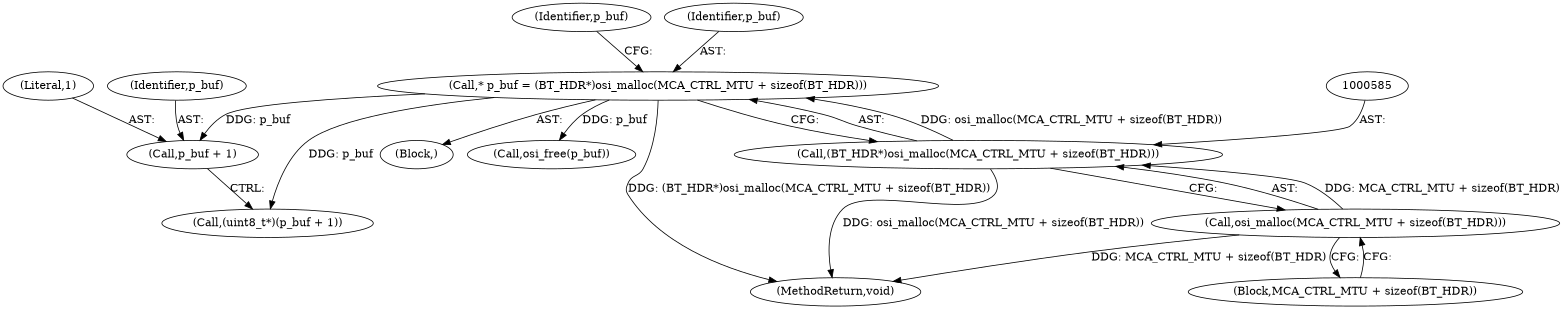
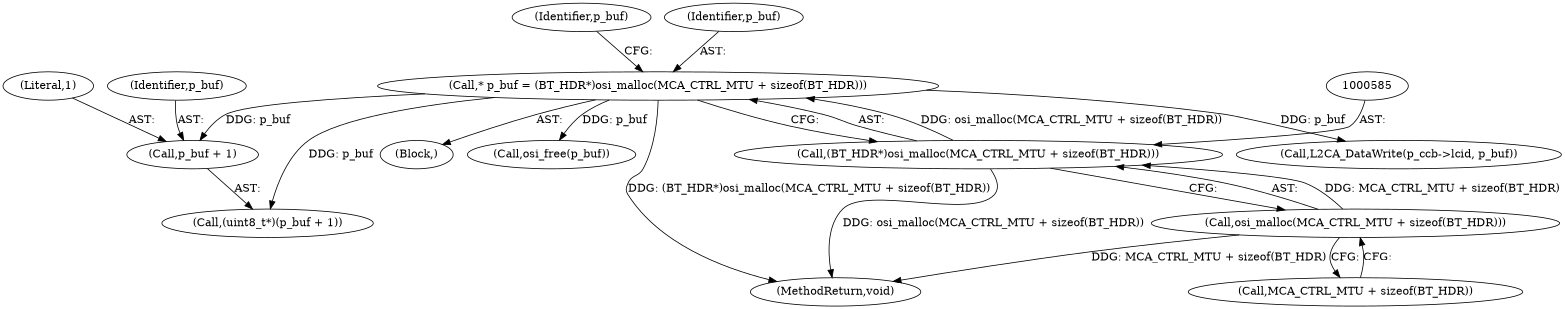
node "(Call,L2CA_DataWrite(p_ccb->lcid, p_buf))": added
edge "(Call,p_buf + 1)" -> "(Call,(uint8_t*)(p_buf + 1))": label "CTRL: " -> "AST: "
node "(Block,MCA_CTRL_MTU + sizeof(BT_HDR))": label "(Block,MCA_CTRL_MTU + sizeof(BT_HDR))" -> "(Call,MCA_CTRL_MTU + sizeof(BT_HDR))"
